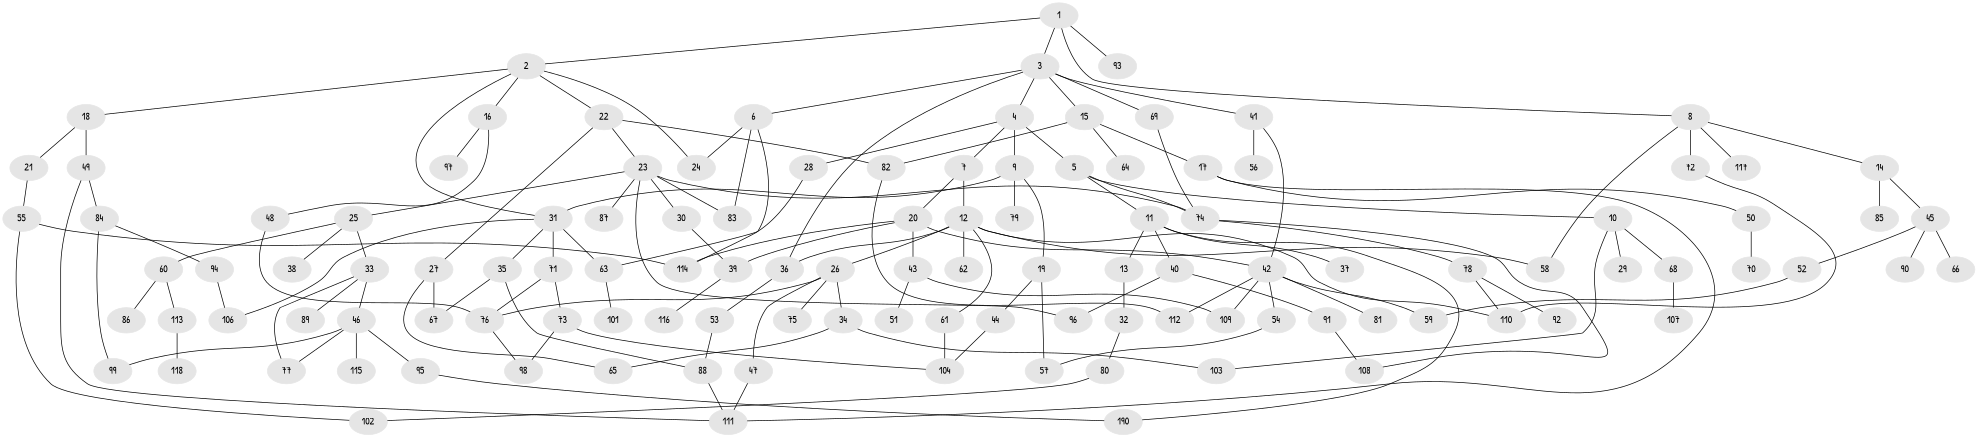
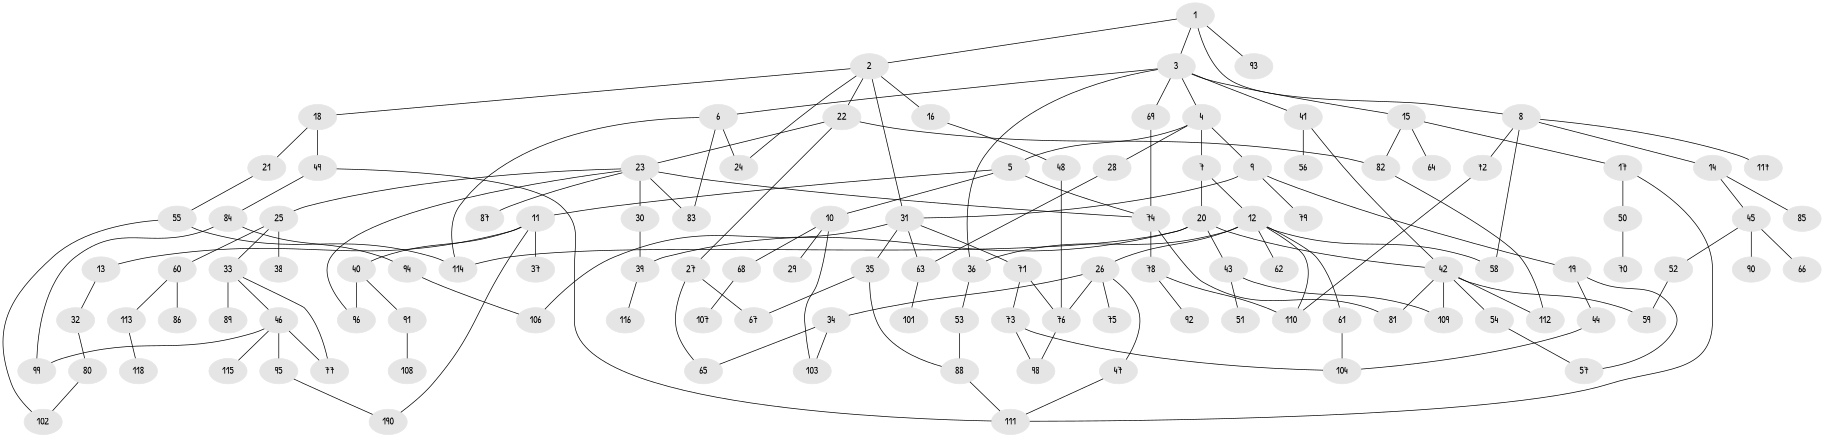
node "97": removed
edge "74" -- "108": now "74" -- "81"
